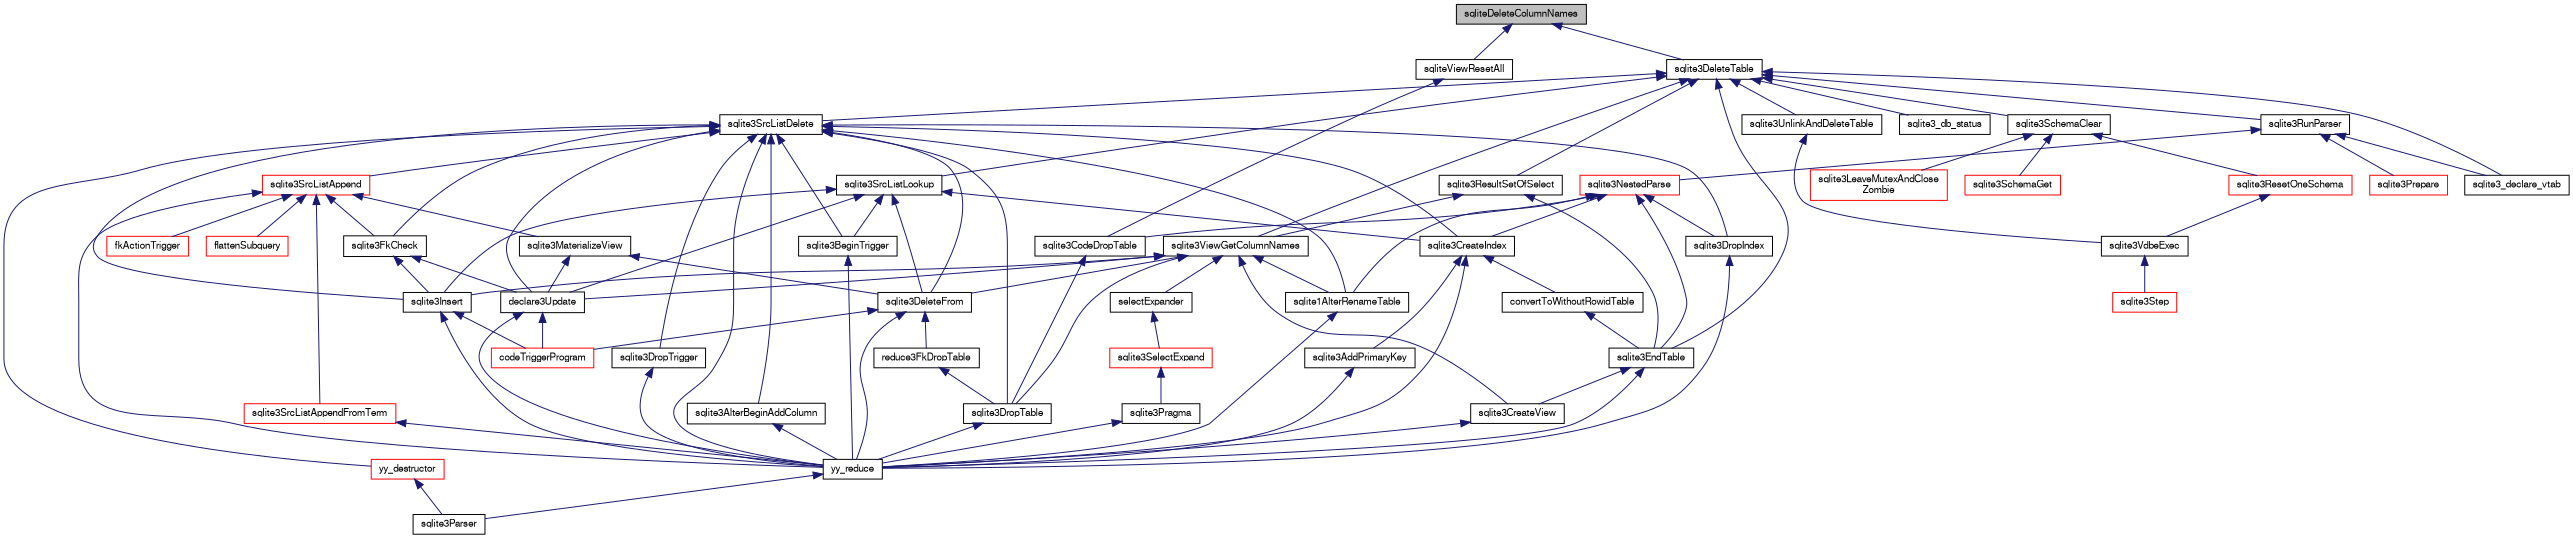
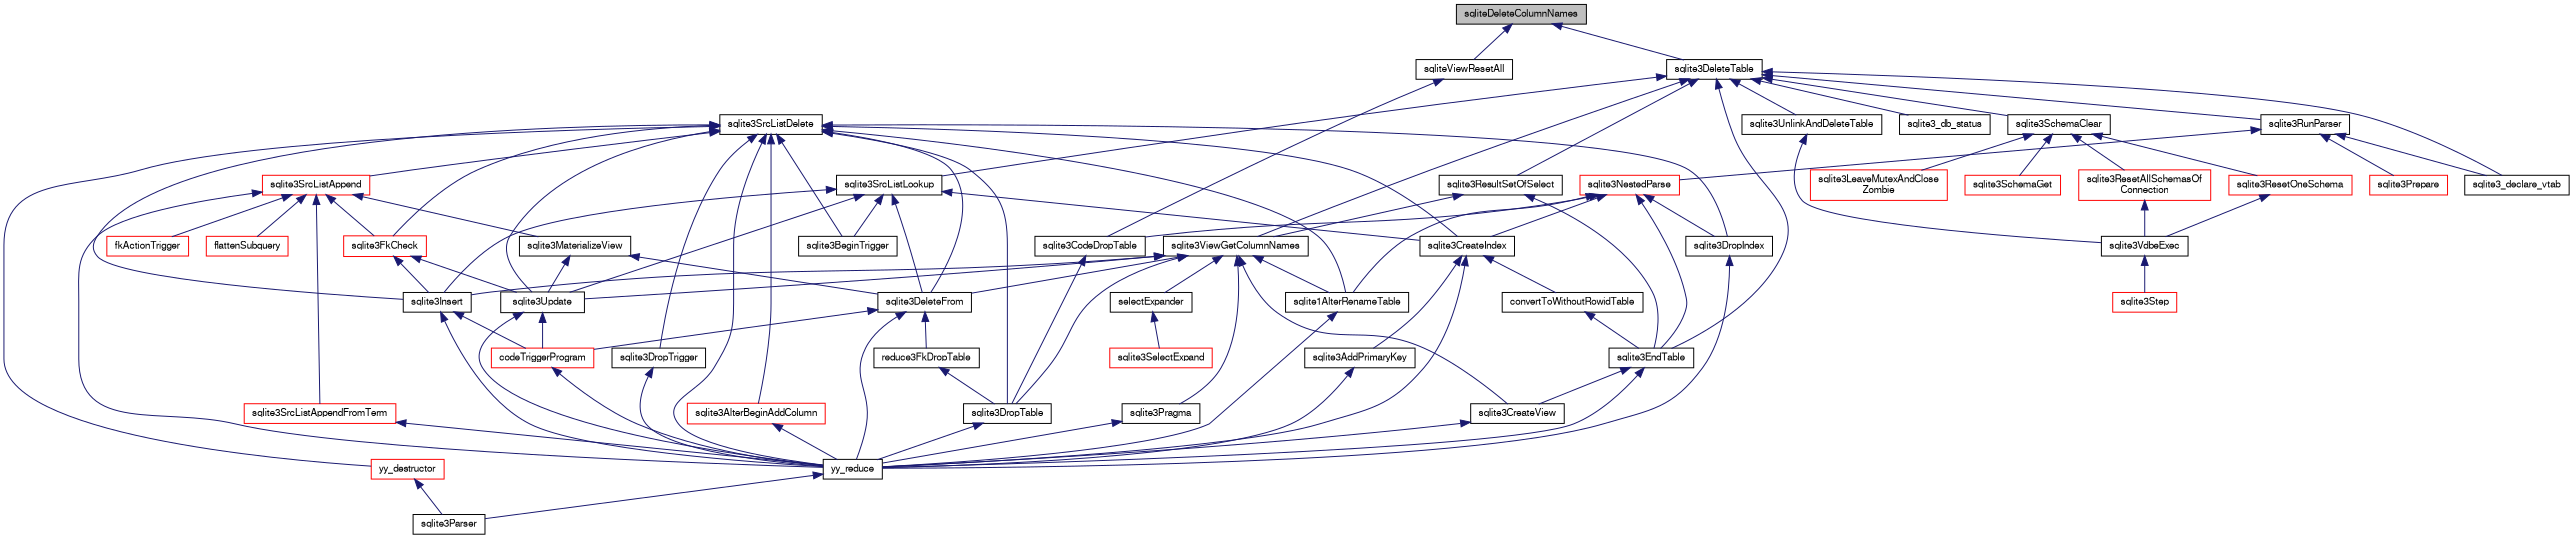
edge "sqlite3SrcListDelete" -> "sqlite3DeleteTable": removed
node "sqlite3ResetAllSchemasOf Connection": added
node "sqlite3FkCheck": color black -> red
node "declare3Update": label "declare3Update" -> "sqlite3Update"
edge "yy_reduce" -> "sqlite3BeginTrigger": now "yy_reduce" -> "codeTriggerProgram"
edge "sqlite3Pragma" -> "sqlite3SelectExpand": now "sqlite3Pragma" -> "sqlite3ViewGetColumnNames"
node "sqlite3AlterBeginAddColumn": color black -> red
